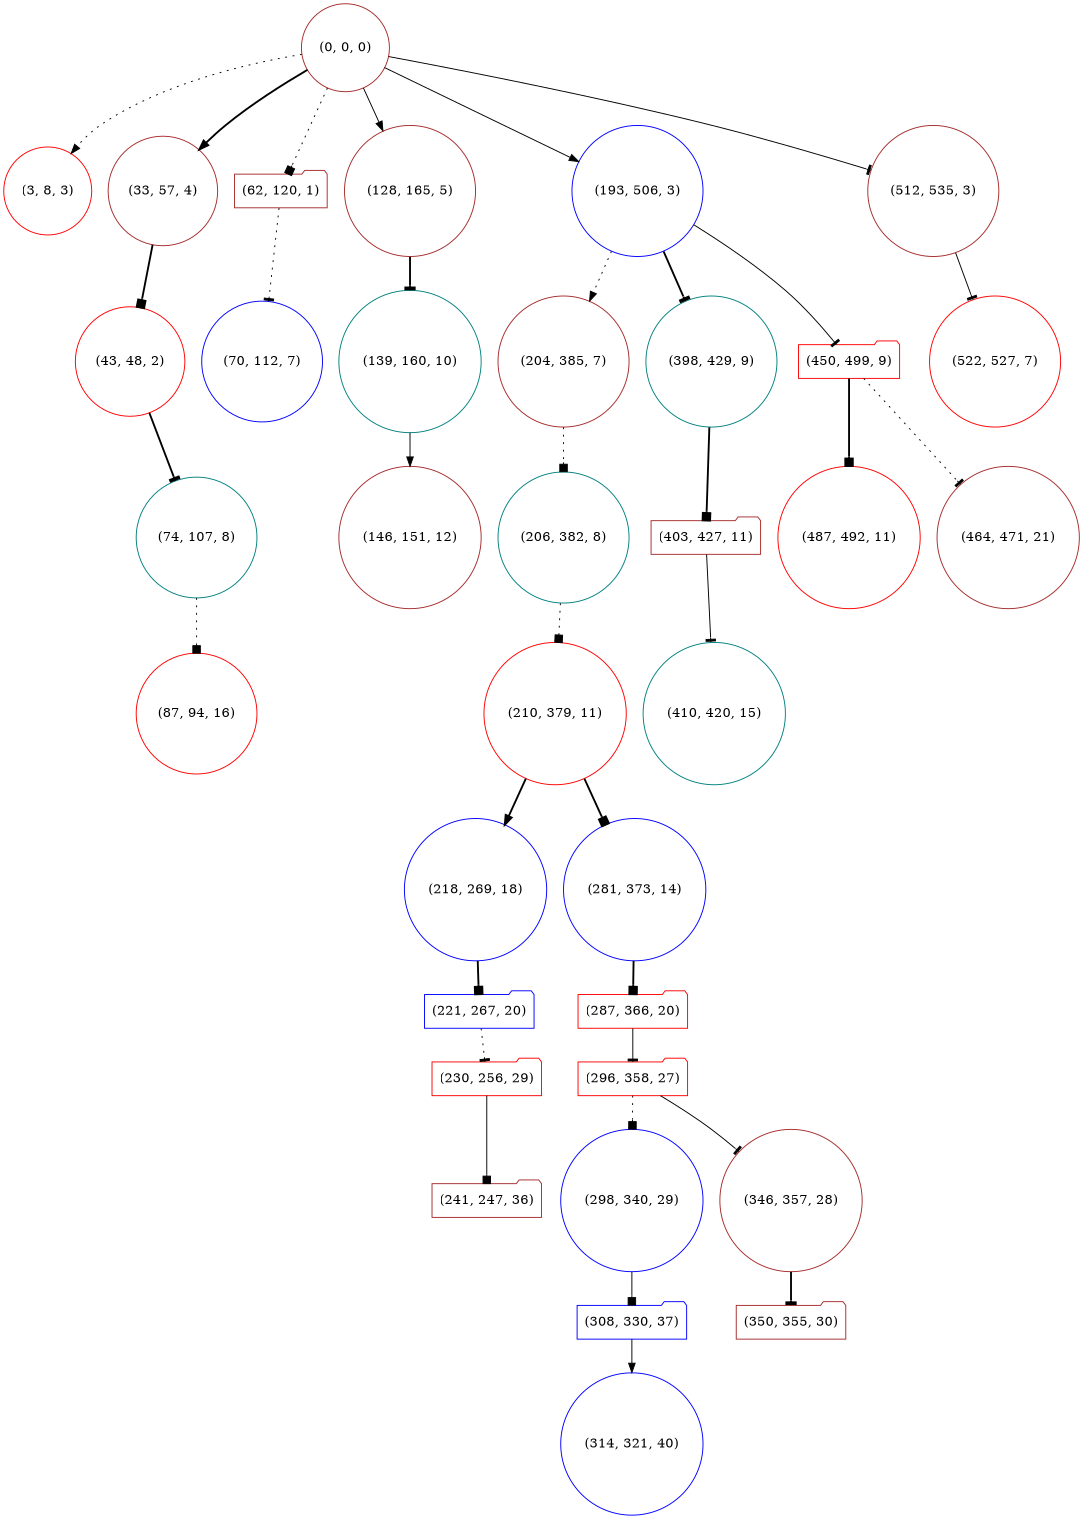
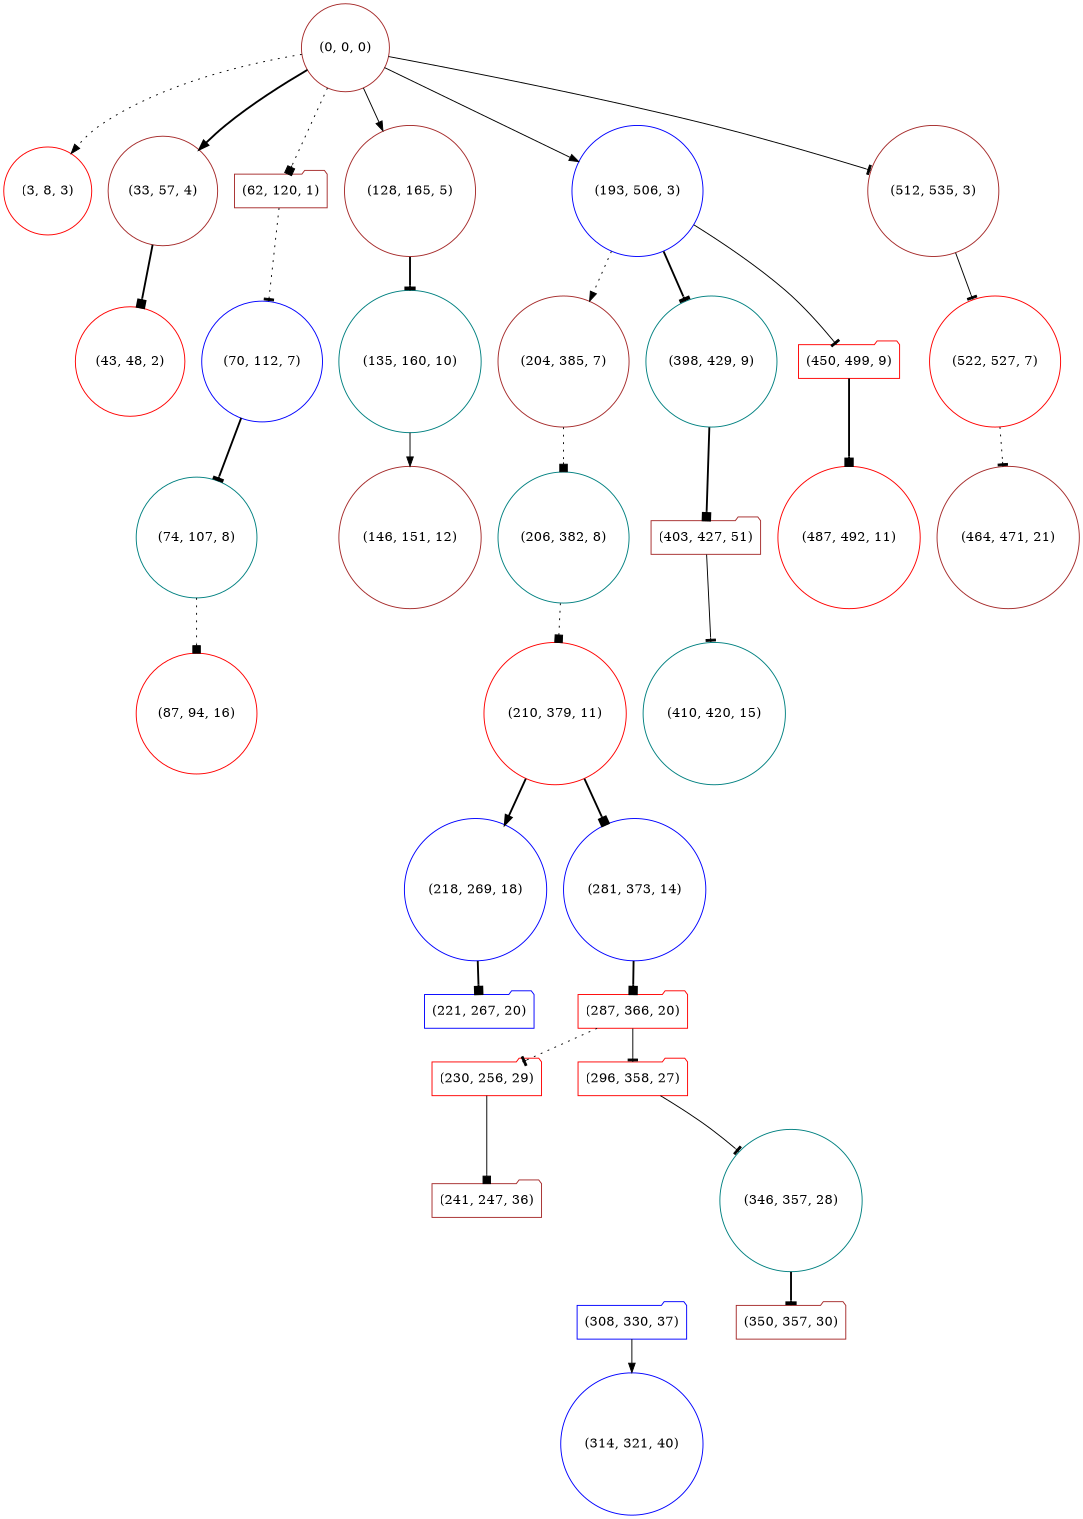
node "(139, 160, 10)": label "(139, 160, 10)" -> "(135, 160, 10)"
edge "(450, 499, 9)" -> "(464, 471, 21)": now "(522, 527, 7)" -> "(464, 471, 21)"
edge "(43, 48, 2)" -> "(74, 107, 8)": now "(70, 112, 7)" -> "(74, 107, 8)"
node "(403, 427, 11)": label "(403, 427, 11)" -> "(403, 427, 51)"
edge "(221, 267, 20)" -> "(230, 256, 29)": now "(287, 366, 20)" -> "(230, 256, 29)"
node "(298, 340, 29)": removed
node "(346, 357, 28)": color brown -> teal
node "(350, 355, 30)": label "(350, 355, 30)" -> "(350, 357, 30)"
